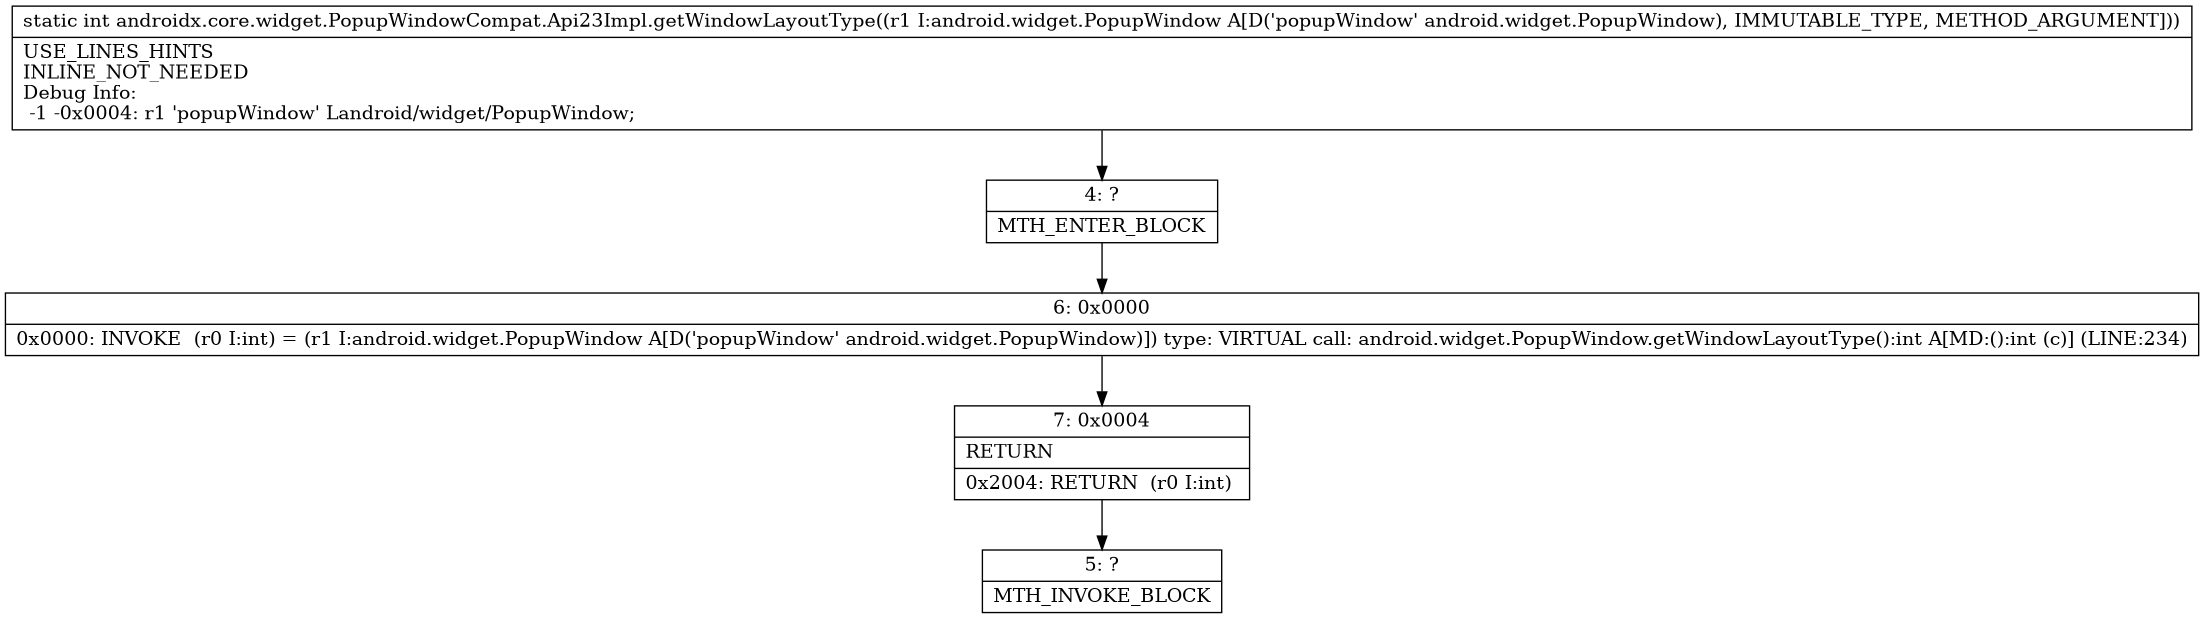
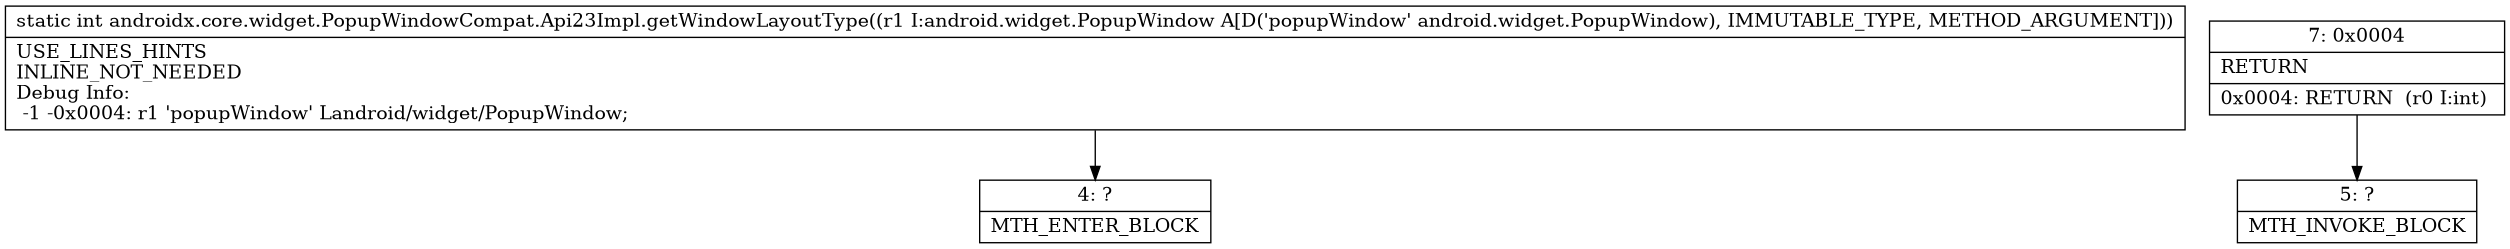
node "6: 0x0000": removed
node "7: 0x0004": text "0x2004: RETURN  (r0 I:int)" -> "0x0004: RETURN  (r0 I:int)"
